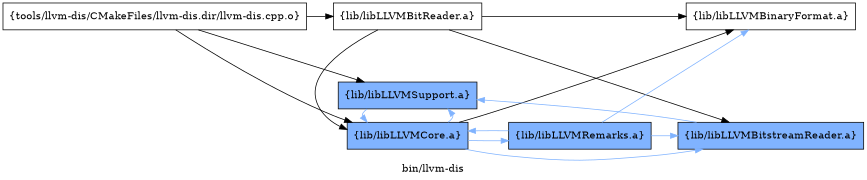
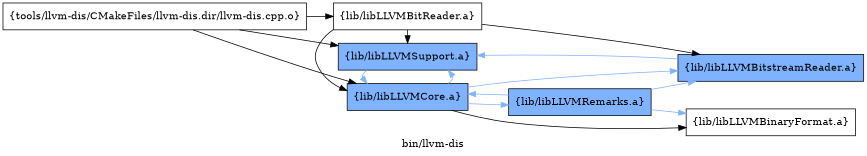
edge "{lib/libLLVMBitReader.a}" -> "{lib/libLLVMBinaryFormat.a}": now "{lib/libLLVMBitReader.a}" -> "{lib/libLLVMSupport.a}"
